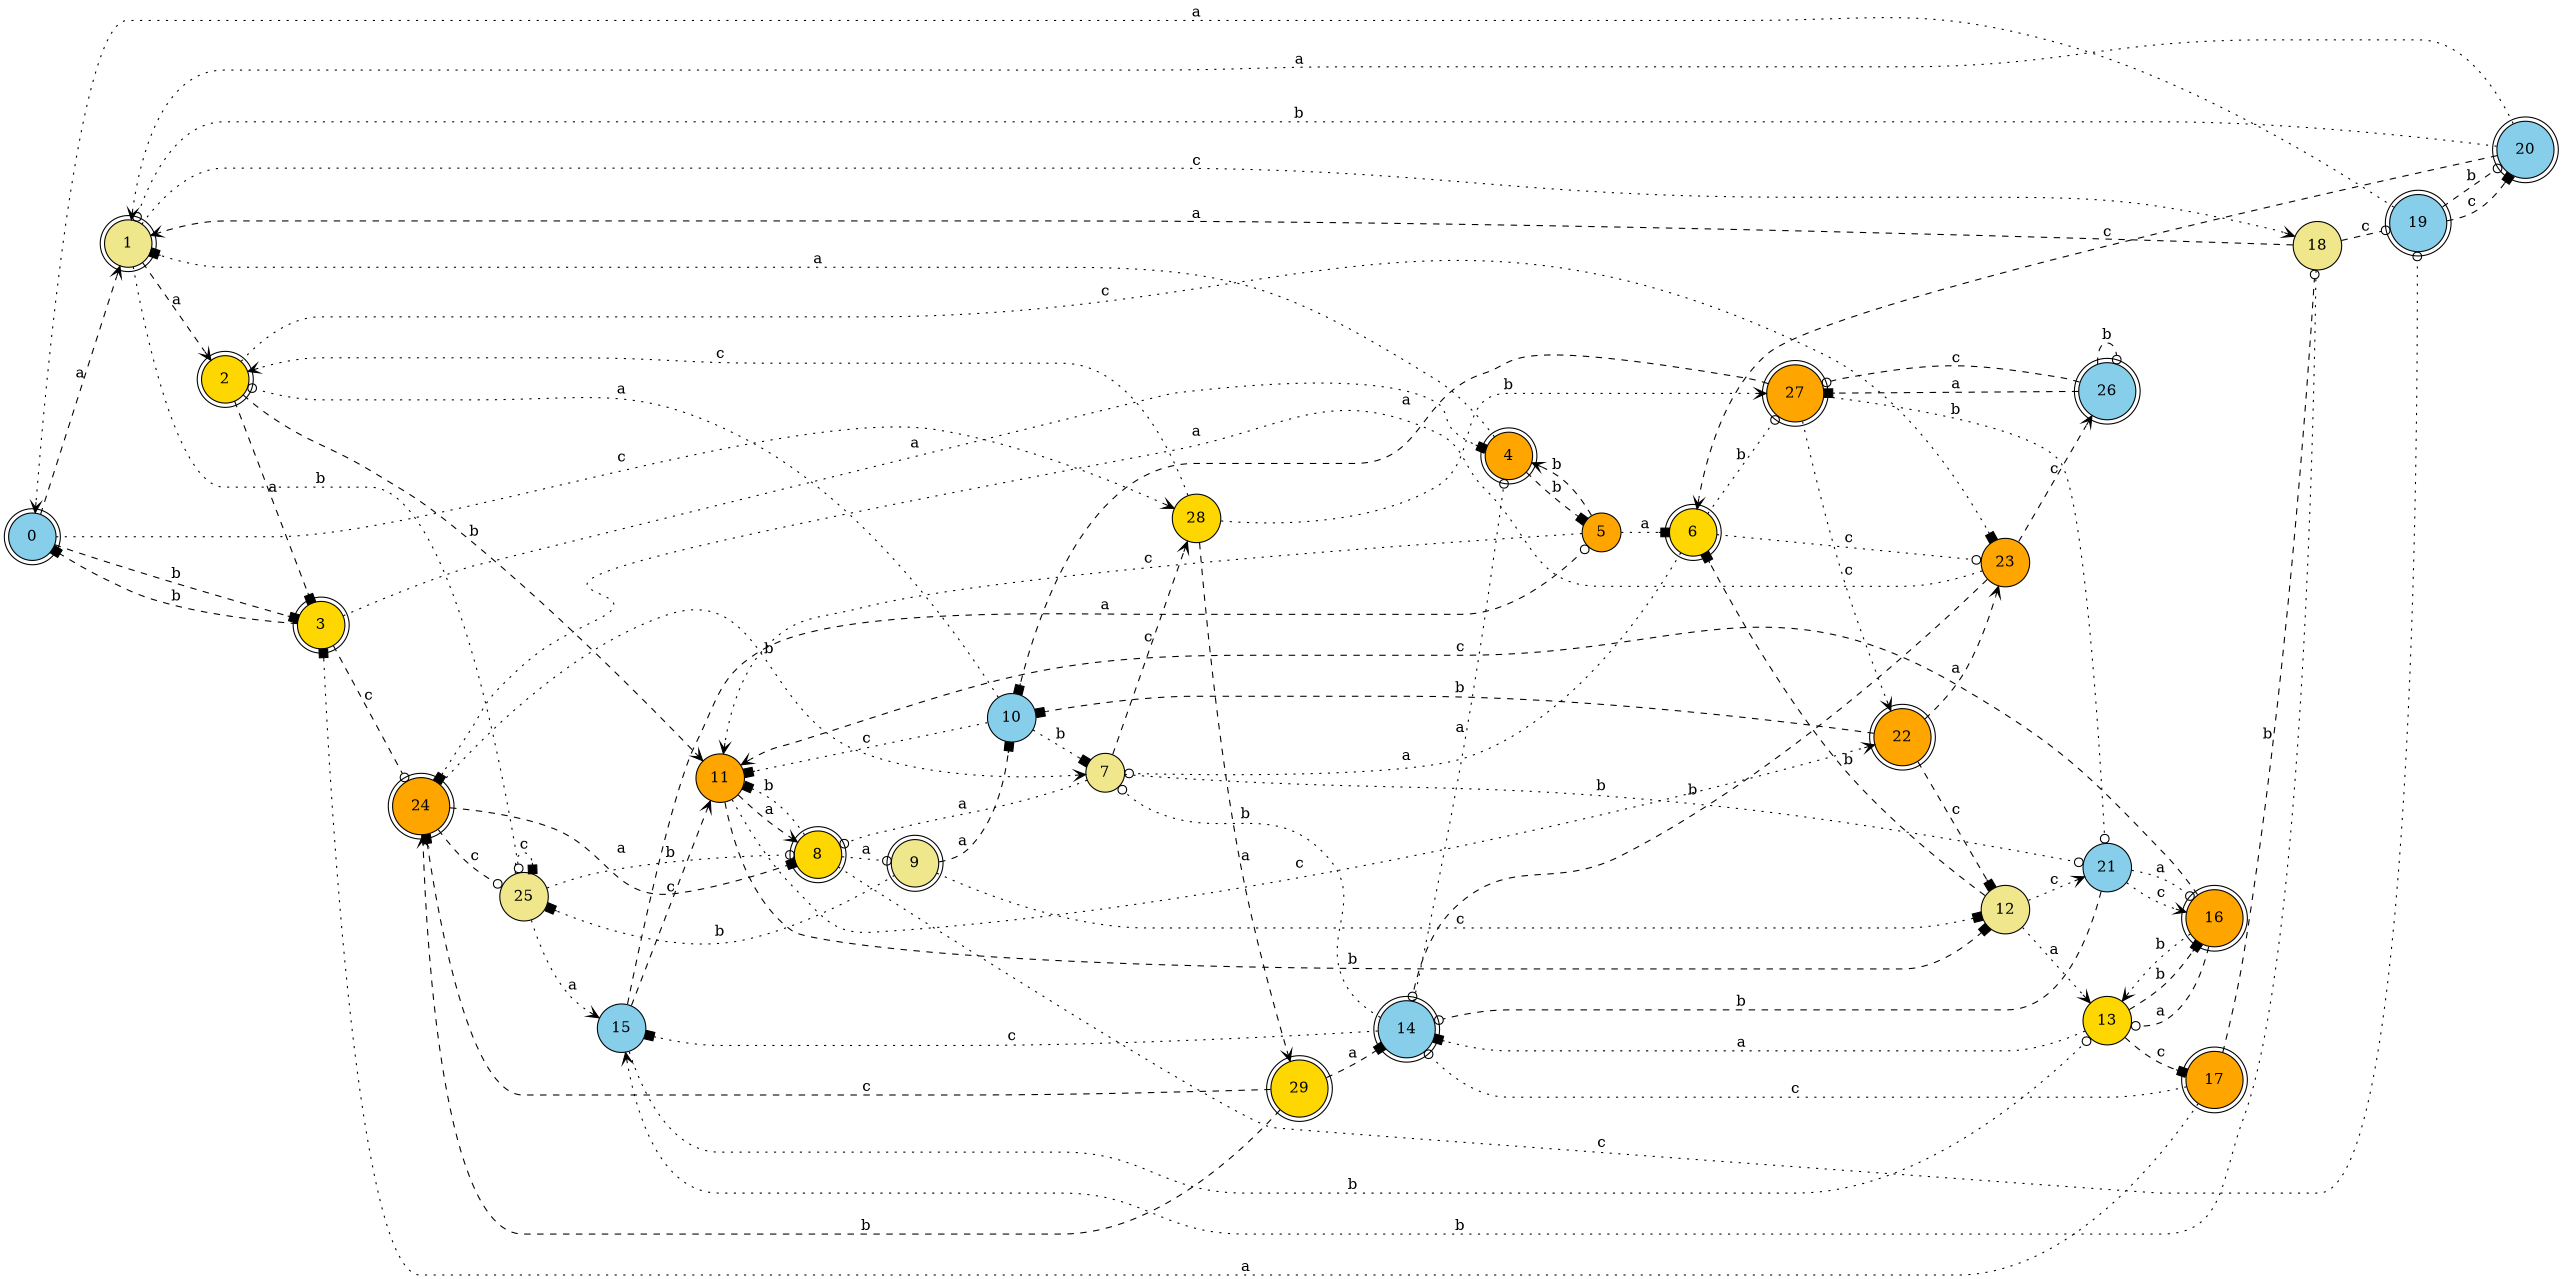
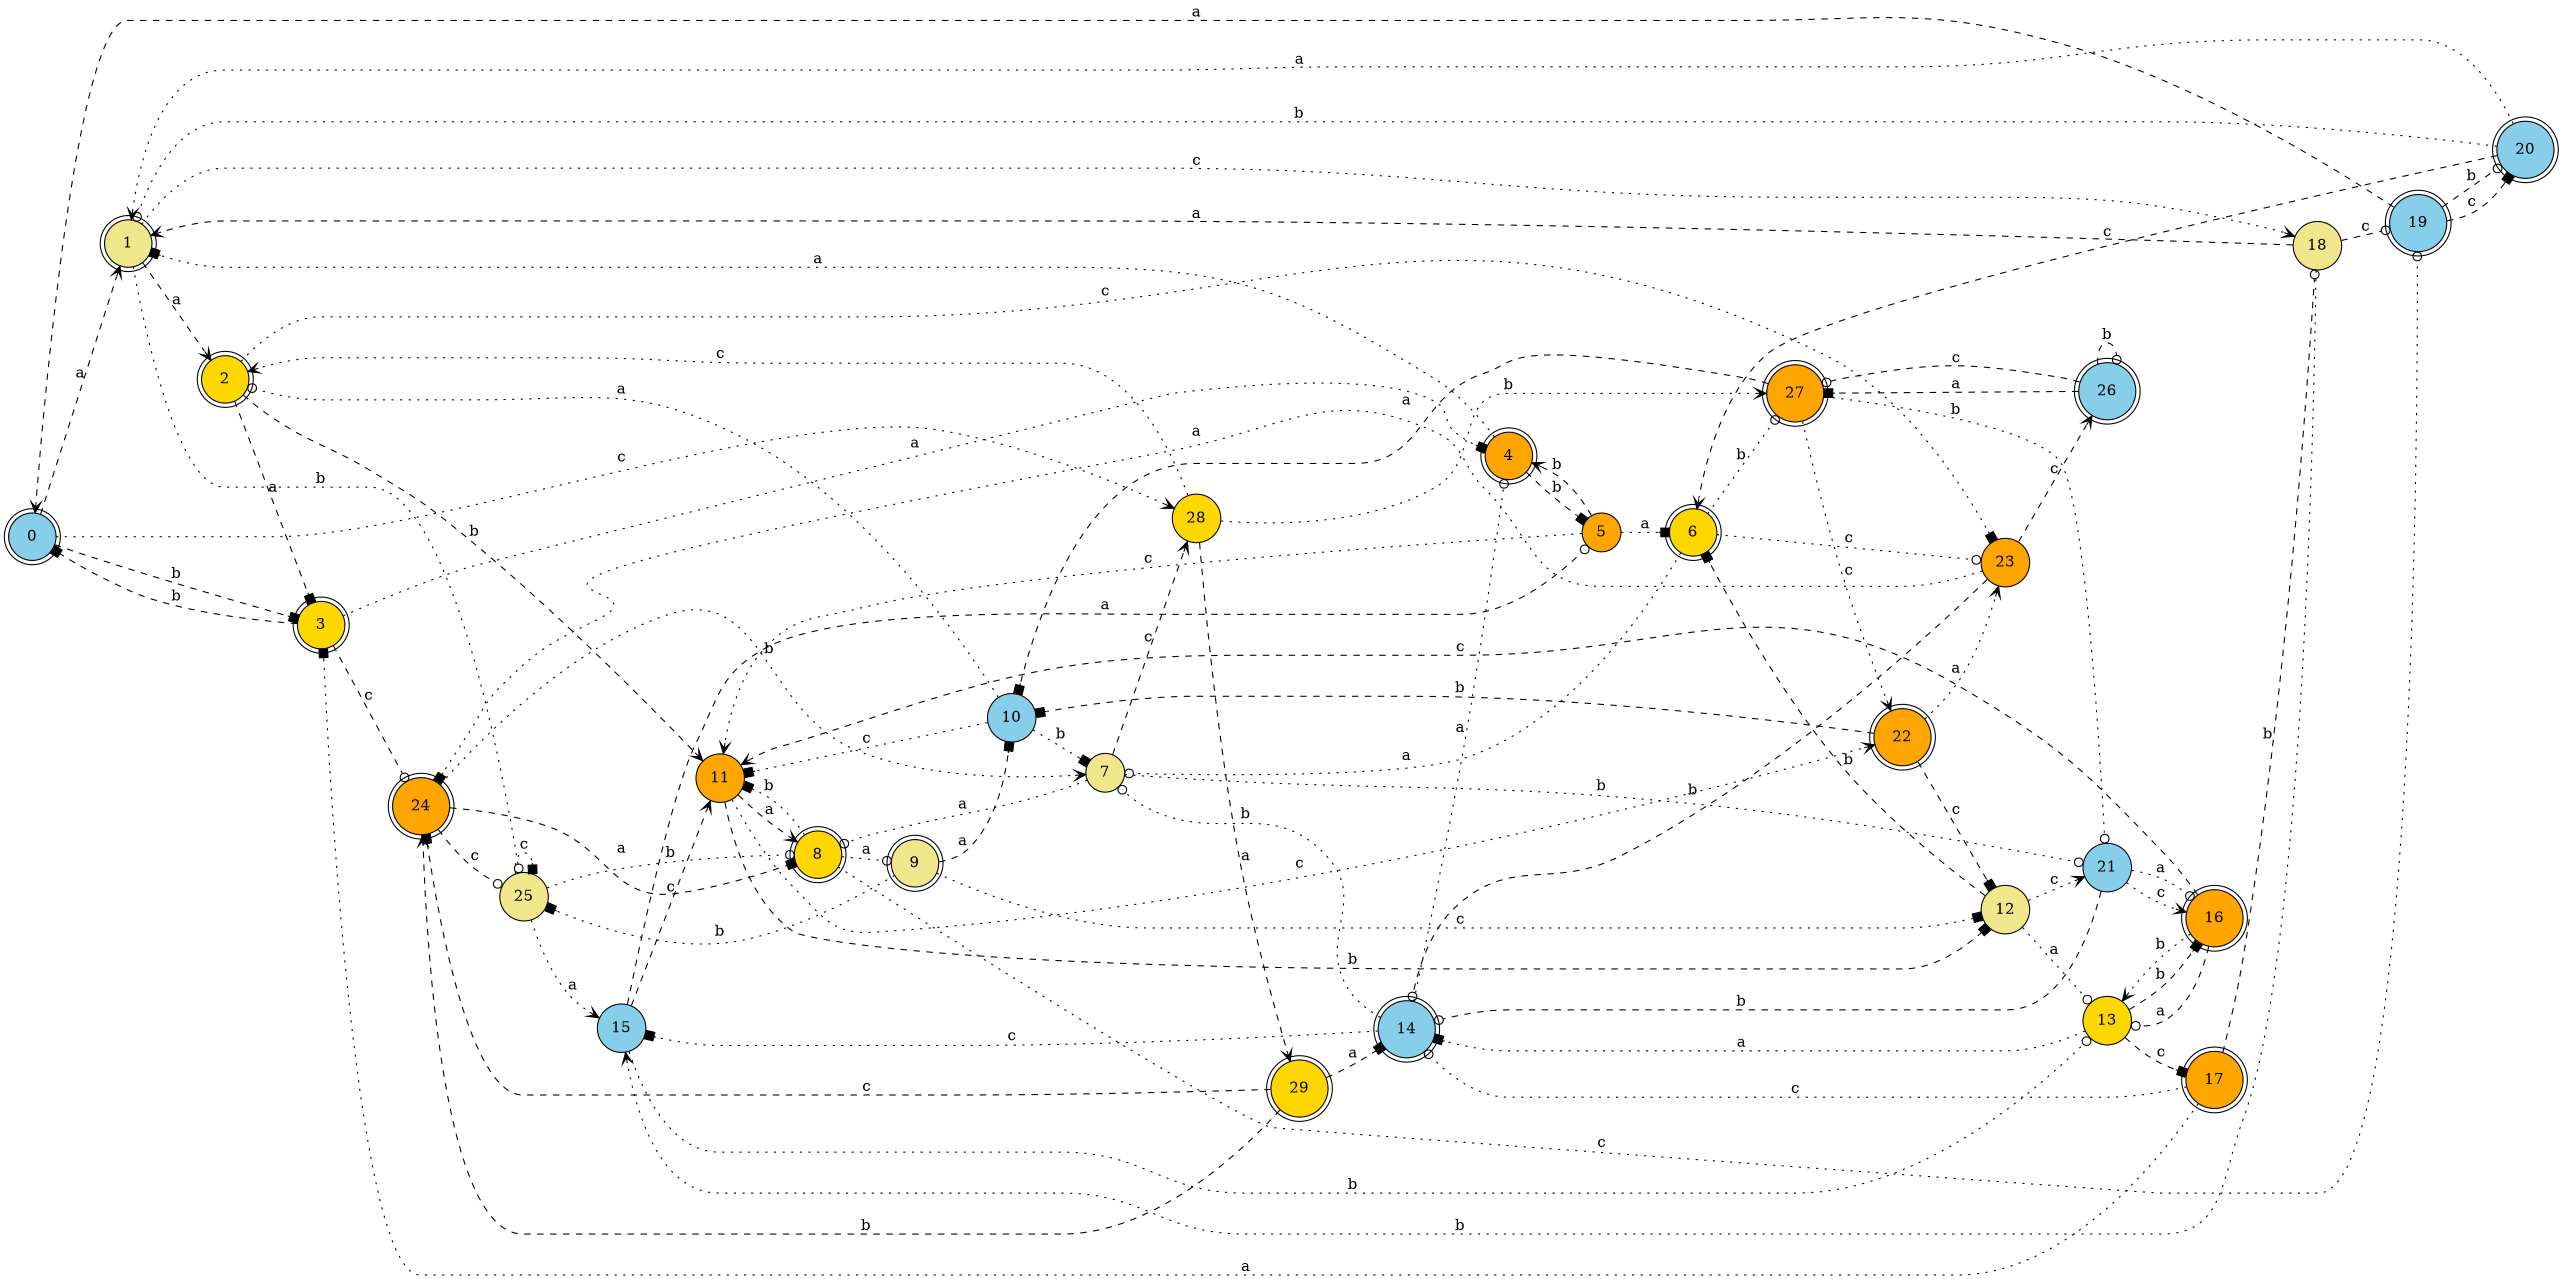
edge "19" -> "0": style dotted -> dashed
edge "22" -> "23": style dashed -> dotted
edge "12" -> "13": arrowhead vee -> odot
